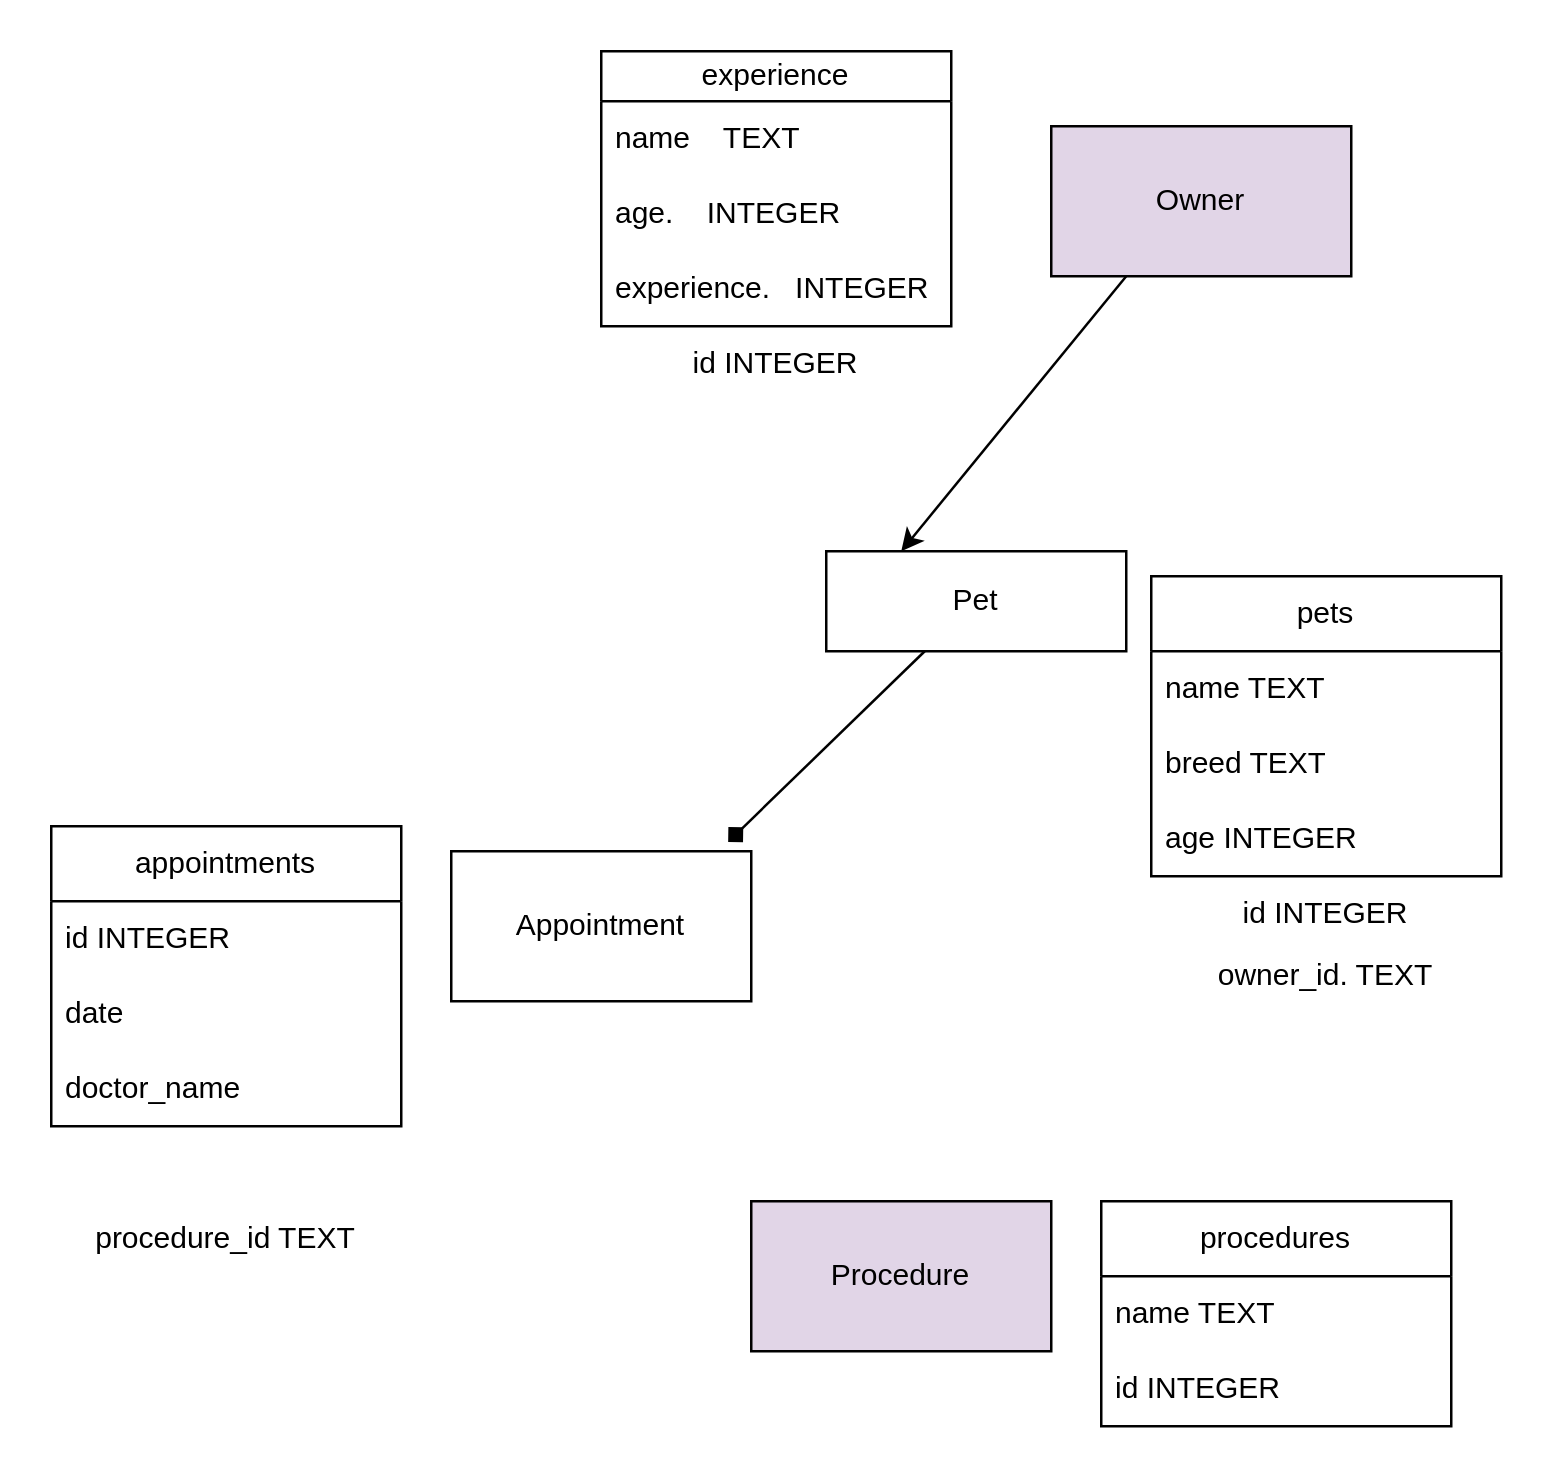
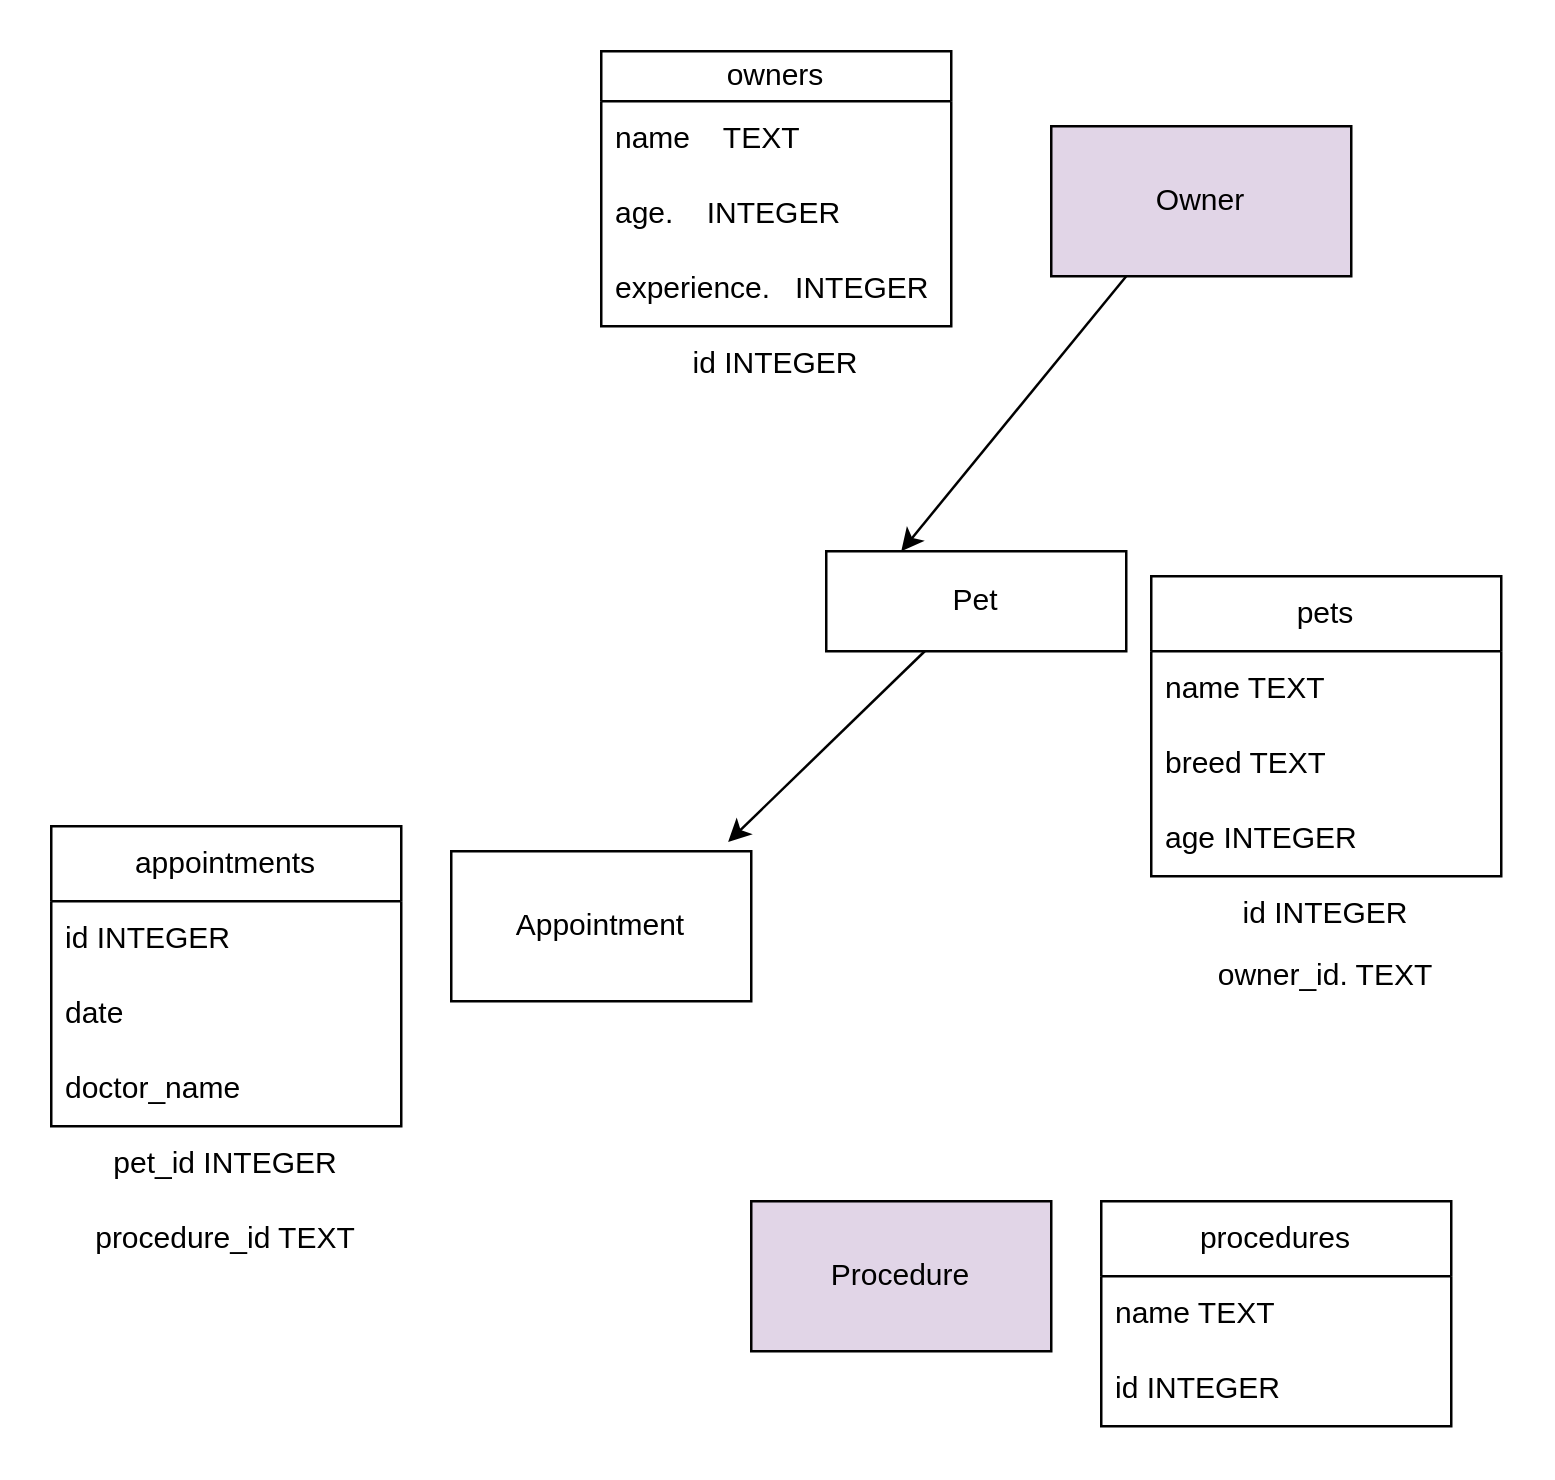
node "experience": label "experience" -> "owners"
edge "Pet" -> "Appointment": arrowhead diamond -> classic
node "pet_id INTEGER": added
